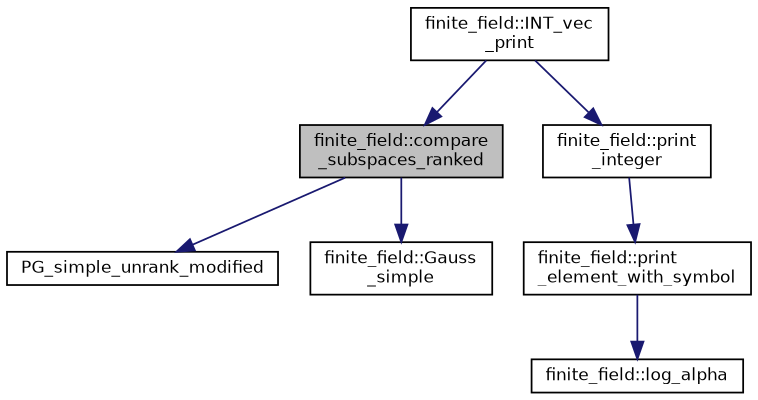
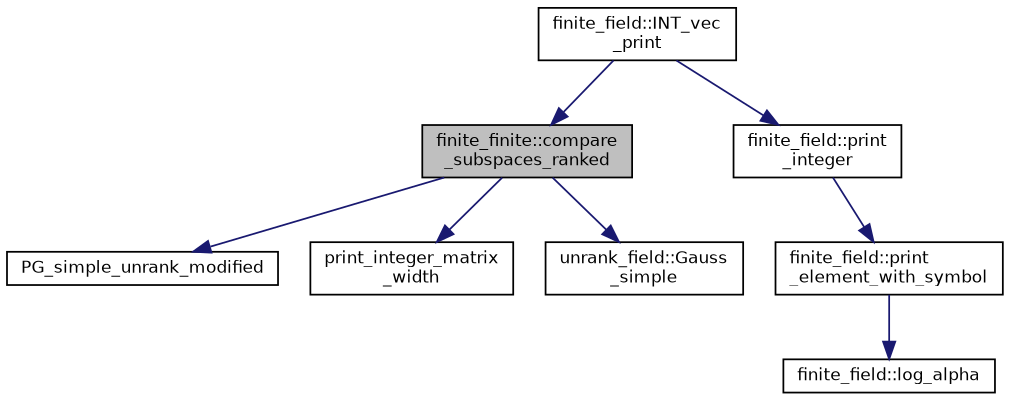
node "finite_field::compare _subspaces_ranked": label "finite_field::compare _subspaces_ranked" -> "finite_finite::compare _subspaces_ranked"
node "finite_field::Gauss _simple": label "finite_field::Gauss _simple" -> "unrank_field::Gauss _simple"
node "print_integer_matrix _width": added
